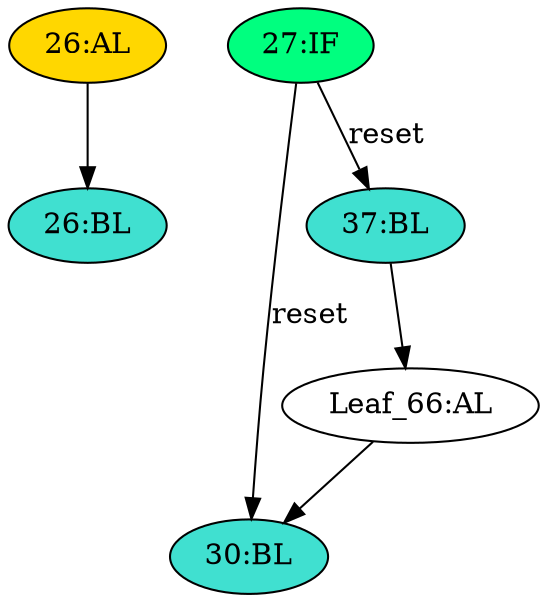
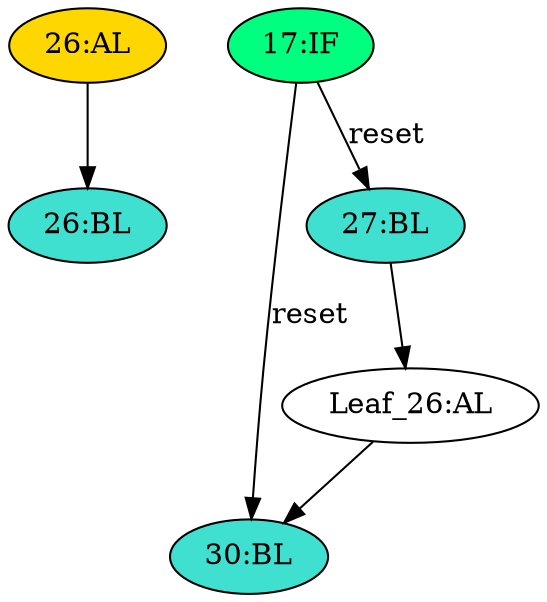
node "27:IF": label "27:IF" -> "17:IF"
node "37:BL": label "37:BL" -> "27:BL"
node "Leaf_66:AL": label "Leaf_66:AL" -> "Leaf_26:AL"
